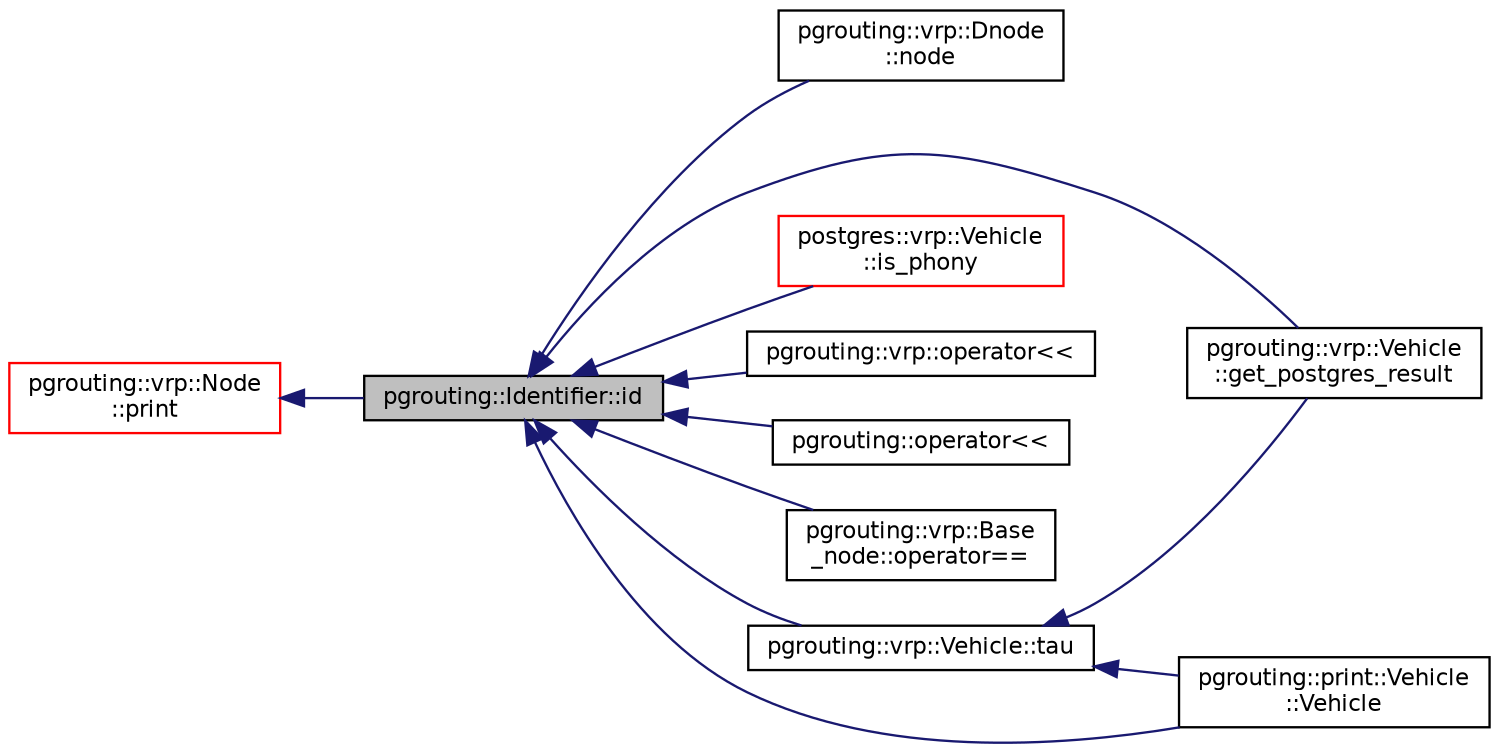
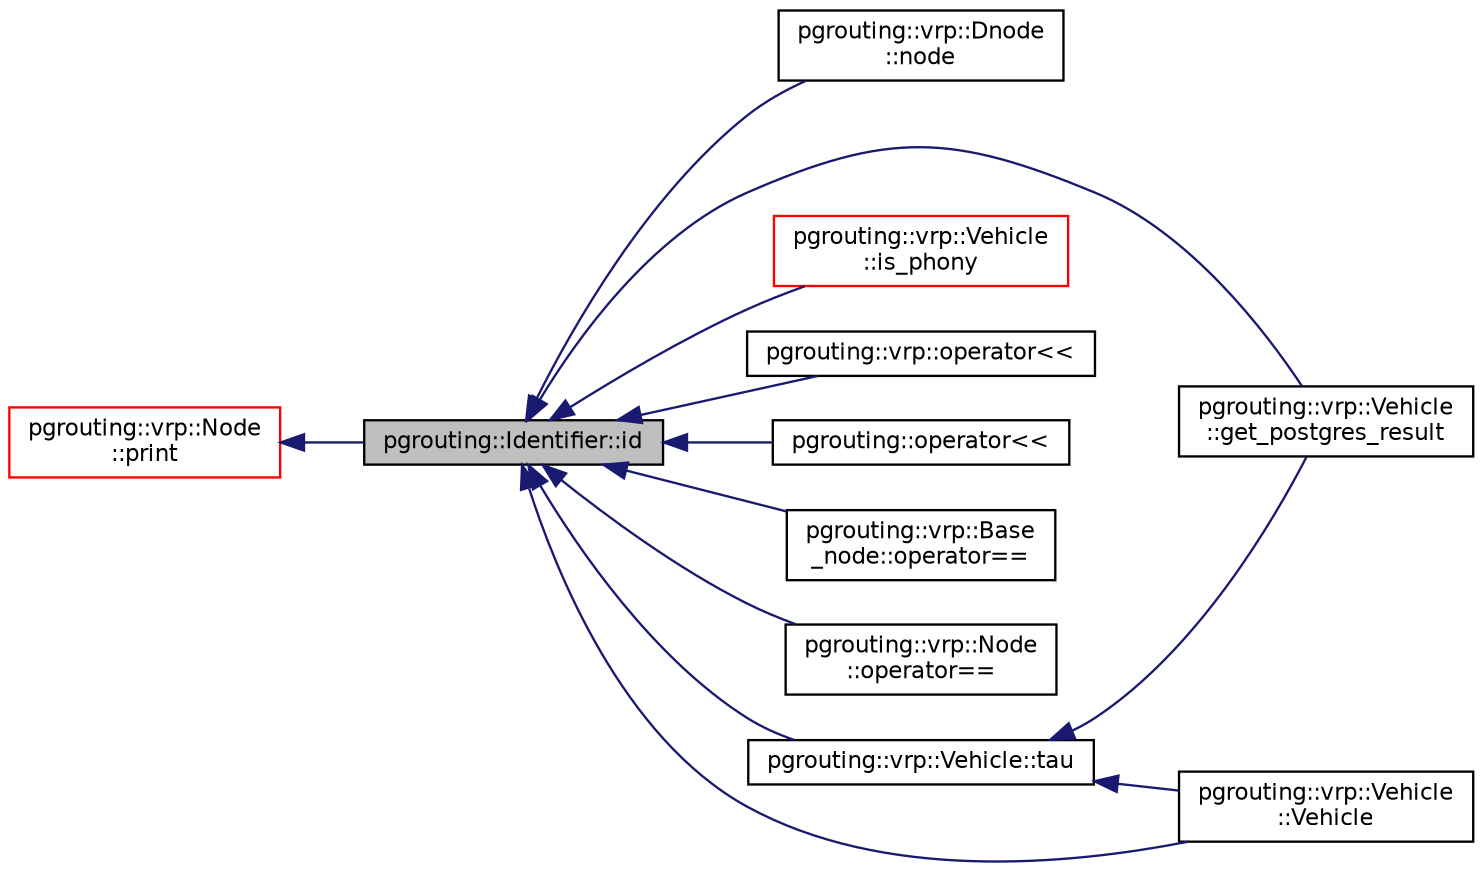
node "postgres::vrp::Vehicle ::is_phony": label "postgres::vrp::Vehicle ::is_phony" -> "pgrouting::vrp::Vehicle ::is_phony"
node "pgrouting::vrp::Node ::operator==": added
node "pgrouting::print::Vehicle ::Vehicle": label "pgrouting::print::Vehicle ::Vehicle" -> "pgrouting::vrp::Vehicle ::Vehicle"
